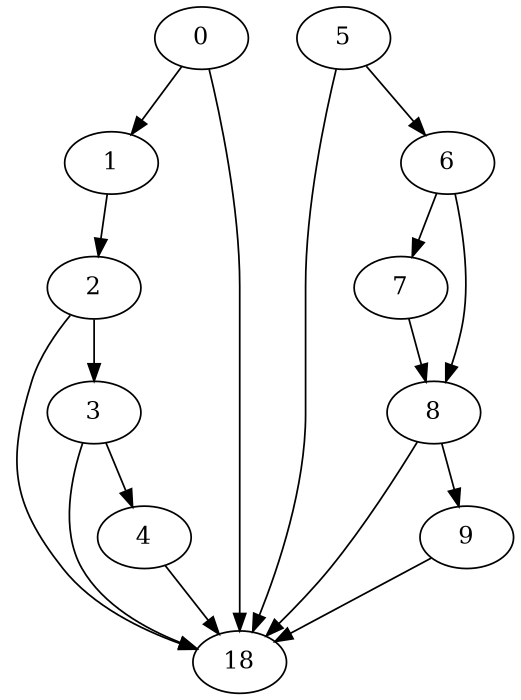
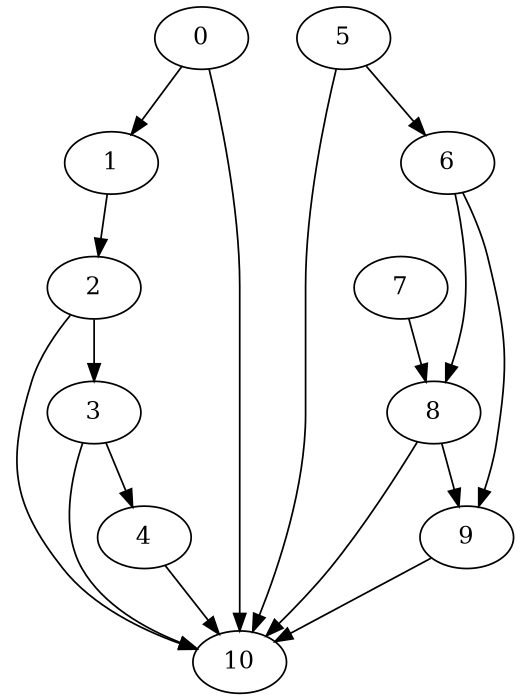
edge "6" -> "7": now "6" -> "9"
node "18": label "18" -> "10"
